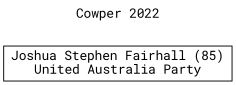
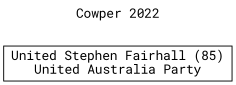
node "Joshua Stephen Fairhall (85) United Australia Party": label "Joshua Stephen Fairhall (85) United Australia Party" -> "United Stephen Fairhall (85) United Australia Party"
